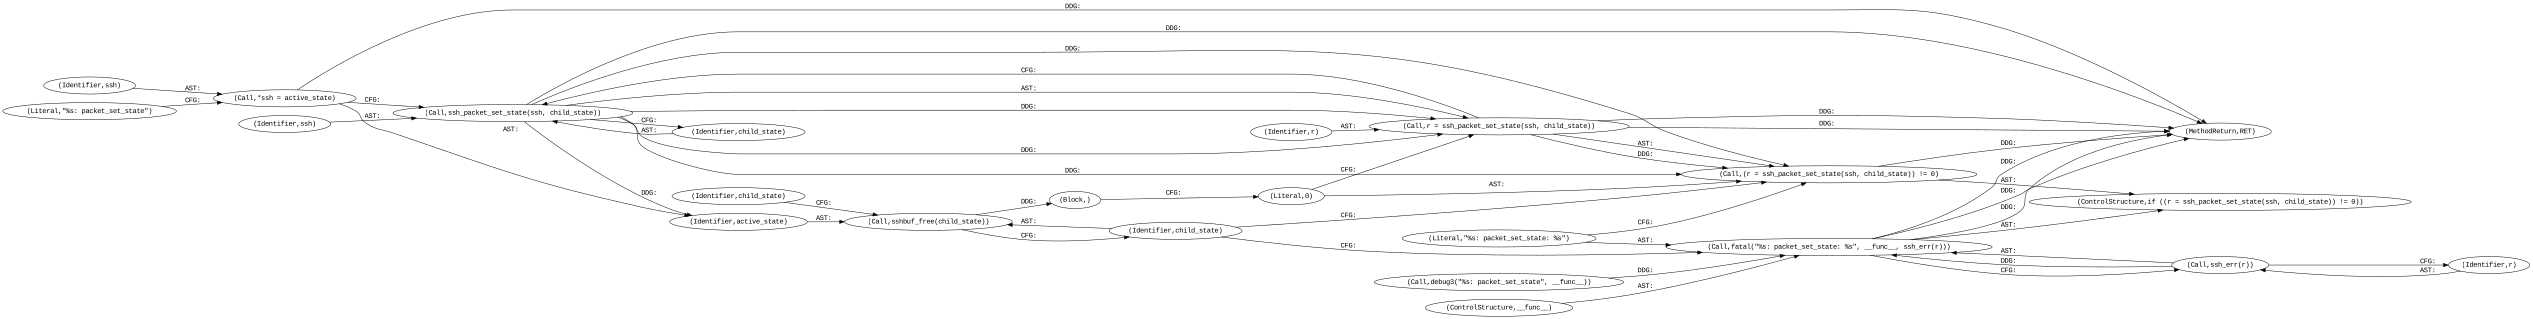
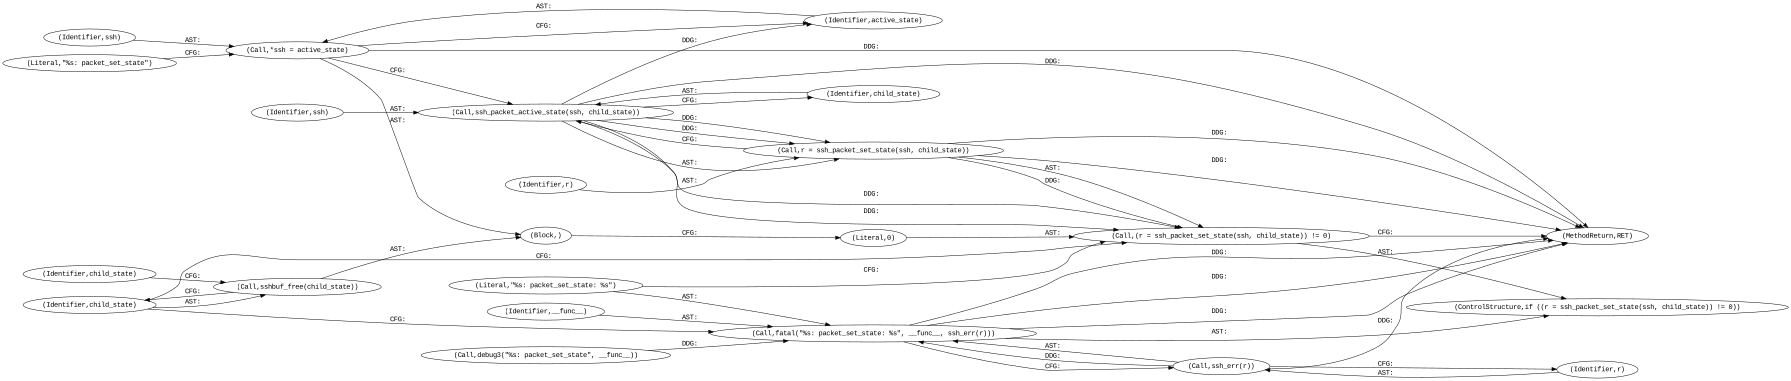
node "(Call,ssh_packet_set_state(ssh, child_state))": label "(Call,ssh_packet_set_state(ssh, child_state))" -> "(Call,ssh_packet_active_state(ssh, child_state))"
edge "(Call,*ssh = active_state)" -> "(Identifier,active_state)": label "AST: " -> "CFG: "
edge "(Call,(r = ssh_packet_set_state(ssh, child_state)) != 0)" -> "(MethodReturn,RET)": label "DDG: " -> "CFG: "
edge "(Call,*ssh = active_state)" -> "(Block,)": added, label "AST:"
edge "(Literal,0)" -> "(Call,r = ssh_packet_set_state(ssh, child_state))": removed, label "CFG:"
edge "(Call,sshbuf_free(child_state))" -> "(Block,)": label "DDG: " -> "AST: "
edge "(Identifier,active_state)" -> "(Call,sshbuf_free(child_state))": now "(Identifier,active_state)" -> "(Call,*ssh = active_state)"
edge "(Call,ssh_err(r))" -> "(MethodReturn,RET)": added, label "DDG:"
node "(ControlStructure,__func__)": label "(ControlStructure,__func__)" -> "(Identifier,__func__)"
